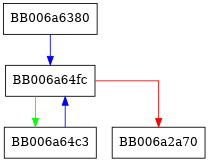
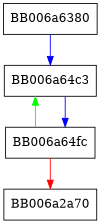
edge "BB006a6380" -> "BB006a64fc": now "BB006a6380" -> "BB006a64c3"
